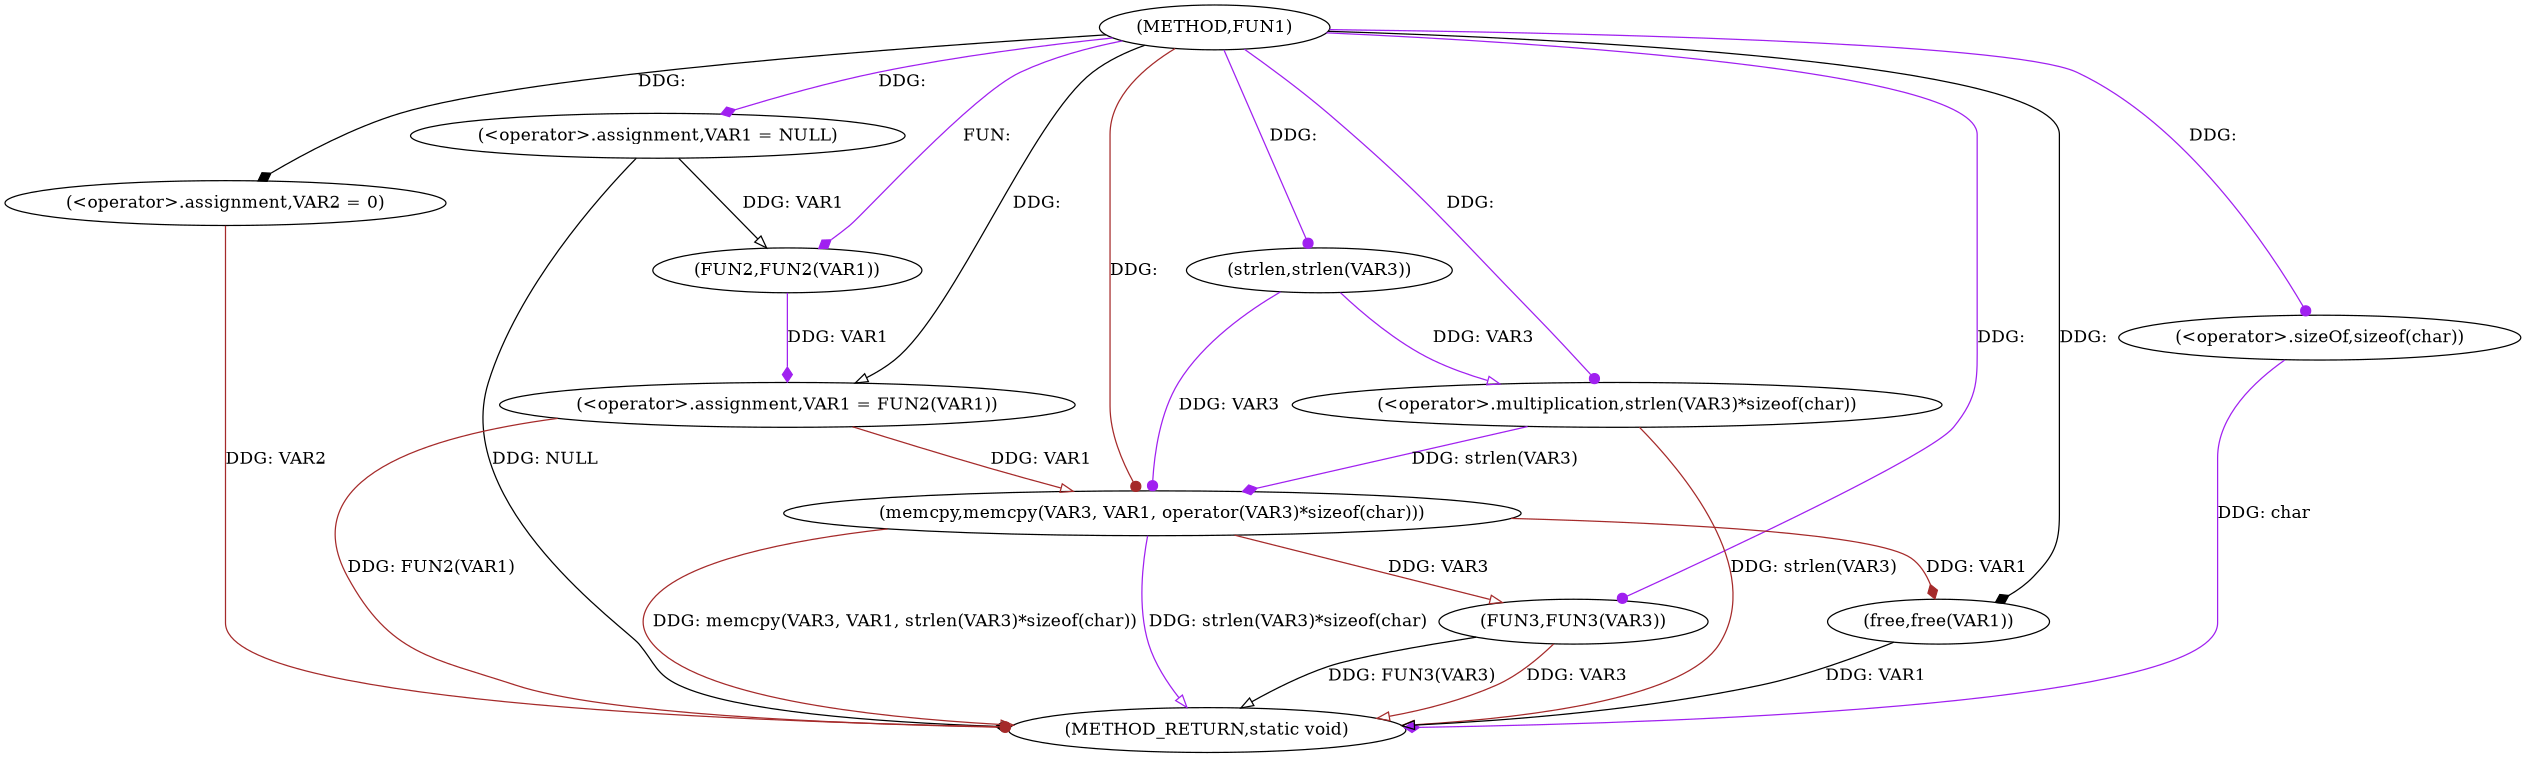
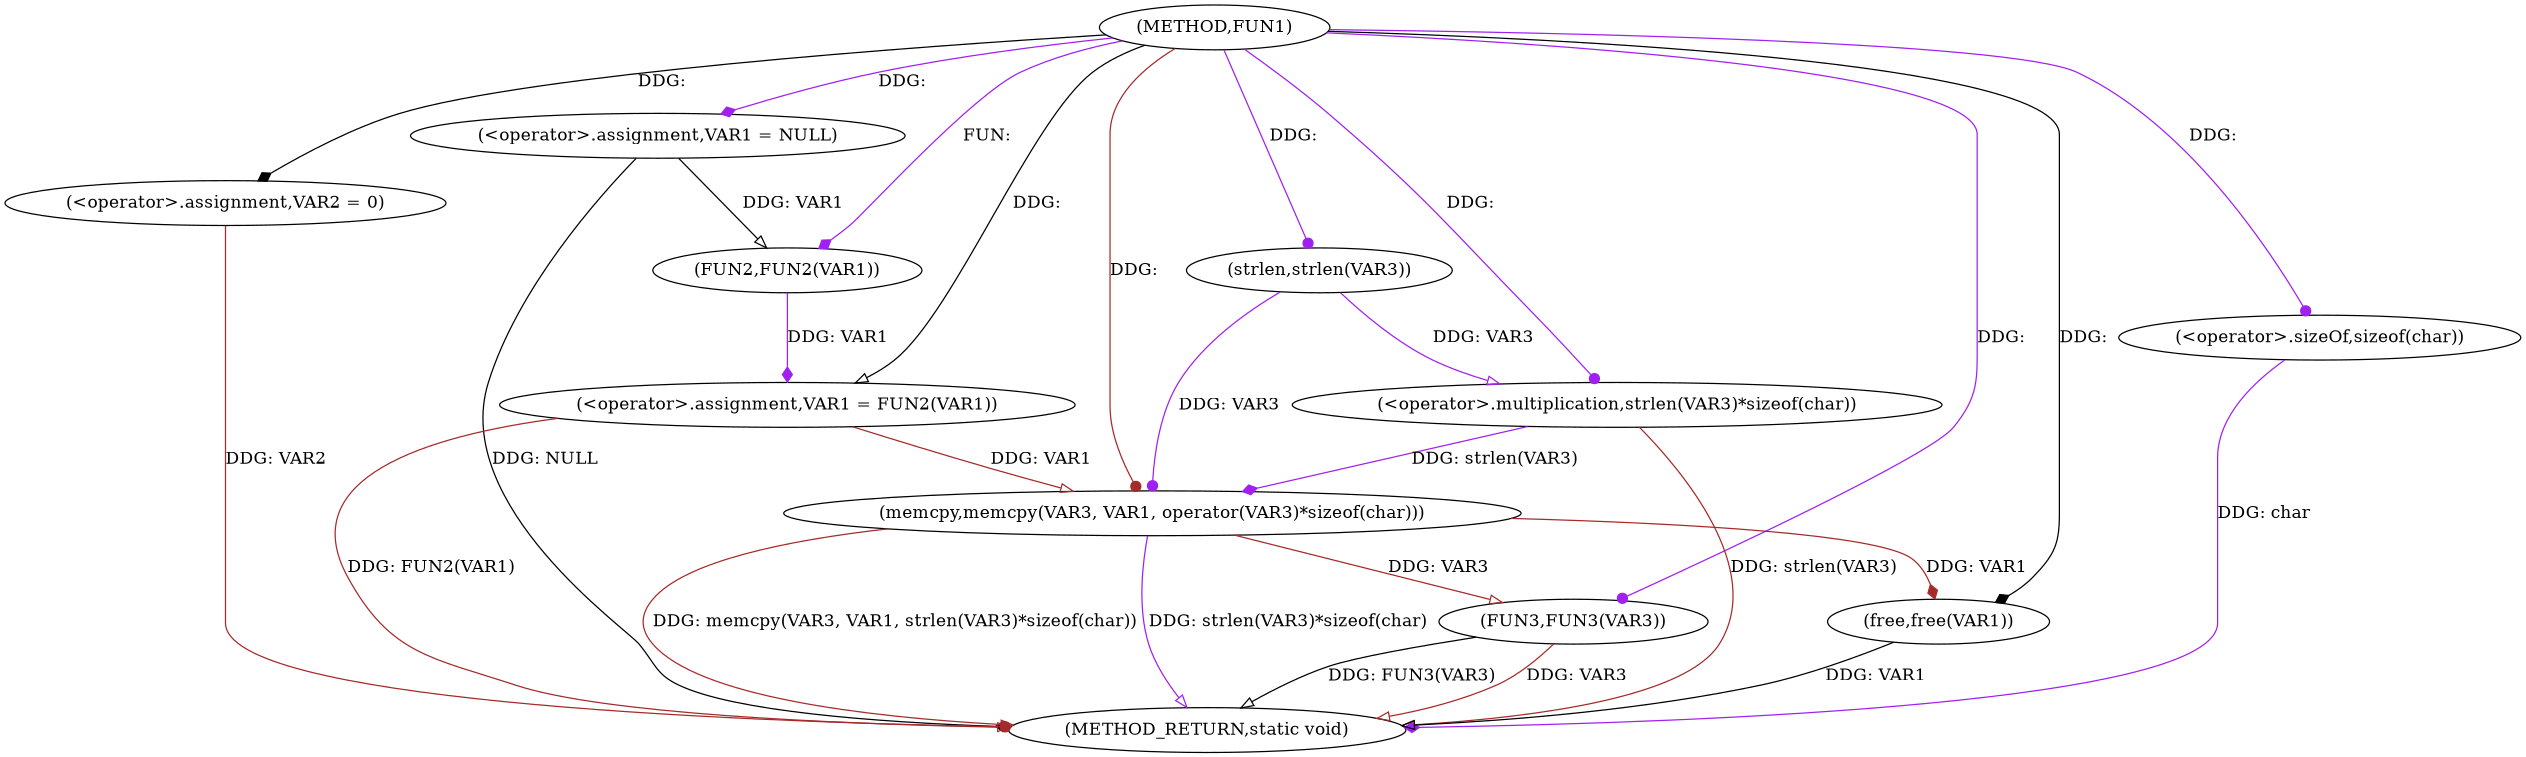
edge "(<operator>.assignment,VAR1 = FUN2(VAR1))" -> "(METHOD_RETURN,static void)": arrowhead dot -> onormal
